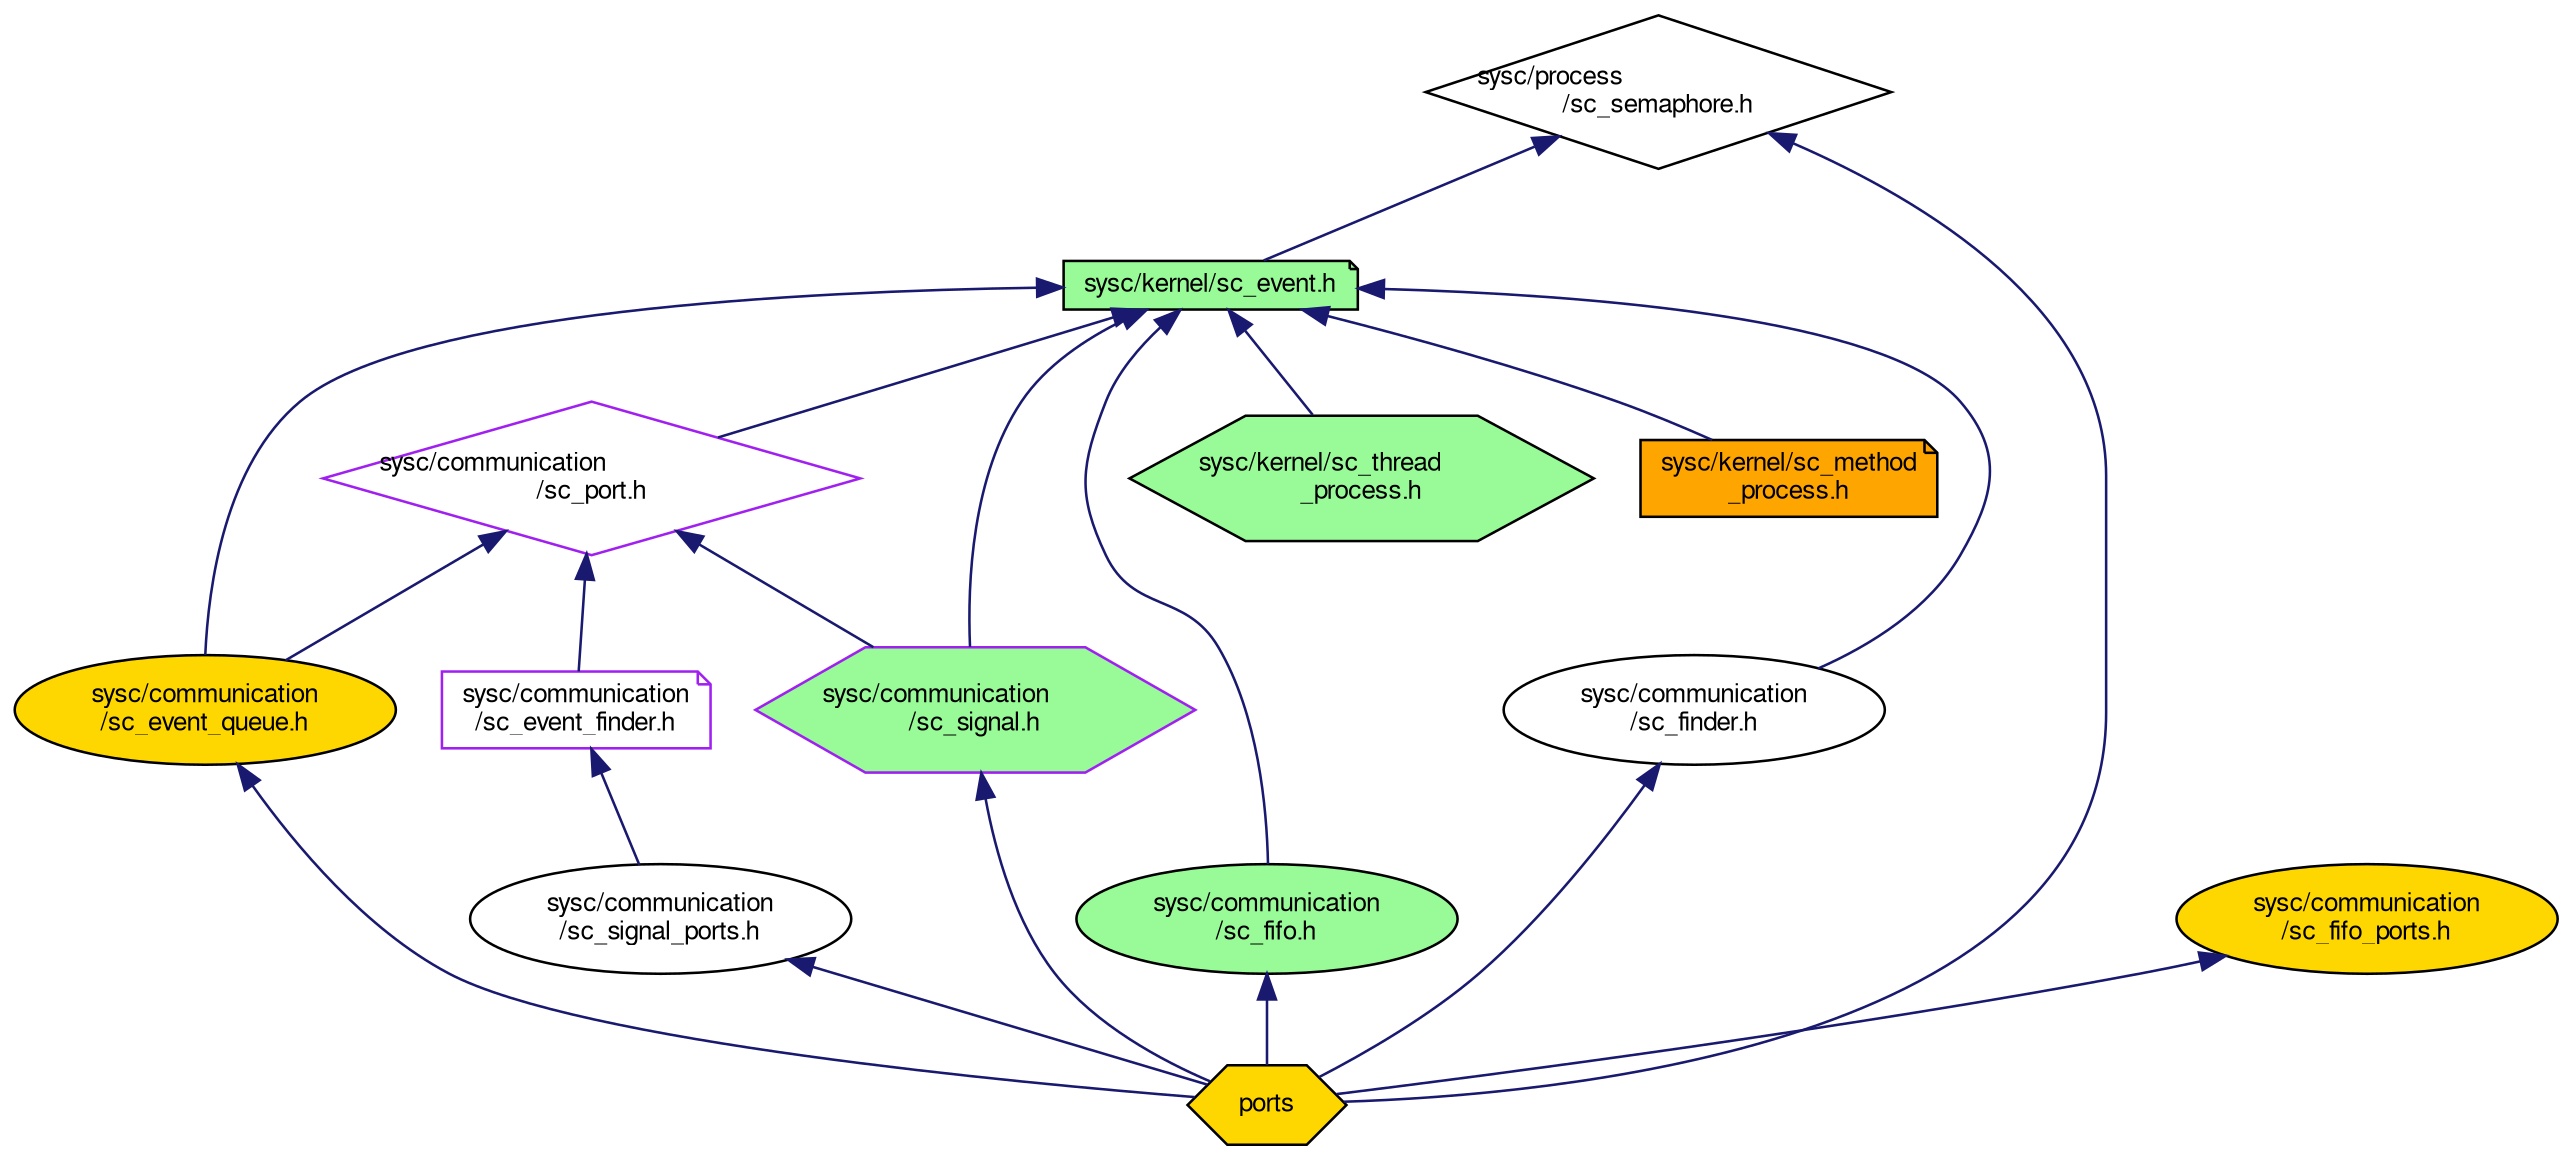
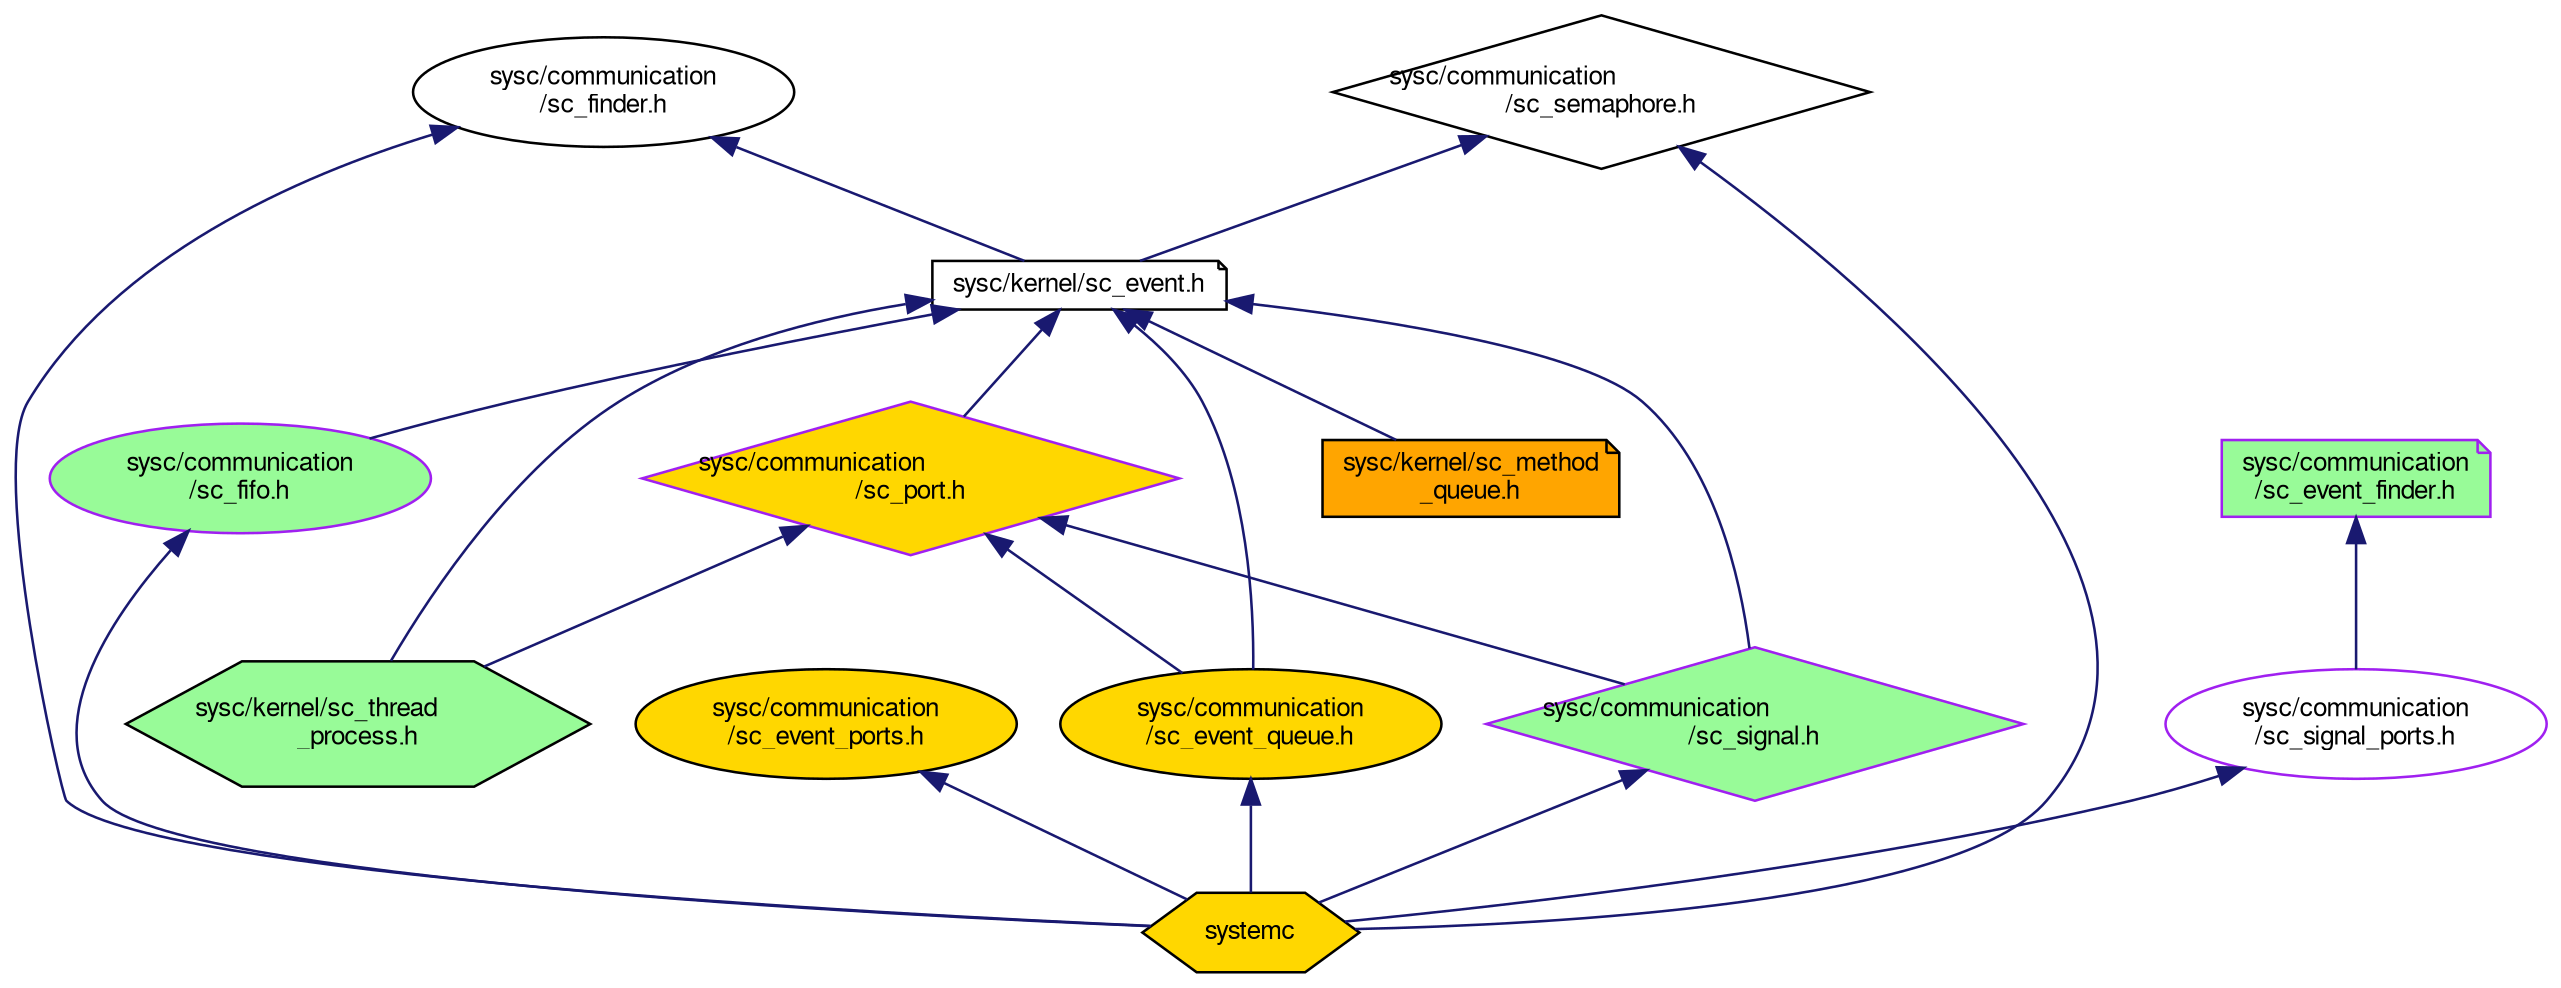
node "sysc/process /sc_semaphore.h": label "sysc/process /sc_semaphore.h" -> "sysc/communication /sc_semaphore.h"
node "sysc/kernel/sc_event.h": fillcolor palegreen -> white
edge "sysc/communication /sc_finder.h" -> "sysc/kernel/sc_event.h": reversed
node "sysc/communication /sc_port.h": fillcolor white -> gold
node "sysc/kernel/sc_method _process.h": label "sysc/kernel/sc_method _process.h" -> "sysc/kernel/sc_method _queue.h"
edge "sysc/communication /sc_event_finder.h" -> "sysc/communication /sc_port.h": now "sysc/kernel/sc_thread _process.h" -> "sysc/communication /sc_port.h"
node "sysc/communication /sc_event_finder.h": fillcolor white -> palegreen
node "sysc/communication /sc_signal.h": shape hexagon -> diamond
node "sysc/communication /sc_signal_ports.h": color black -> purple
node "sysc/communication /sc_fifo.h": color black -> purple
node "sysc/communication /sc_fifo_ports.h": label "sysc/communication /sc_fifo_ports.h" -> "sysc/communication /sc_event_ports.h"
node "ports": label "ports" -> "systemc"
